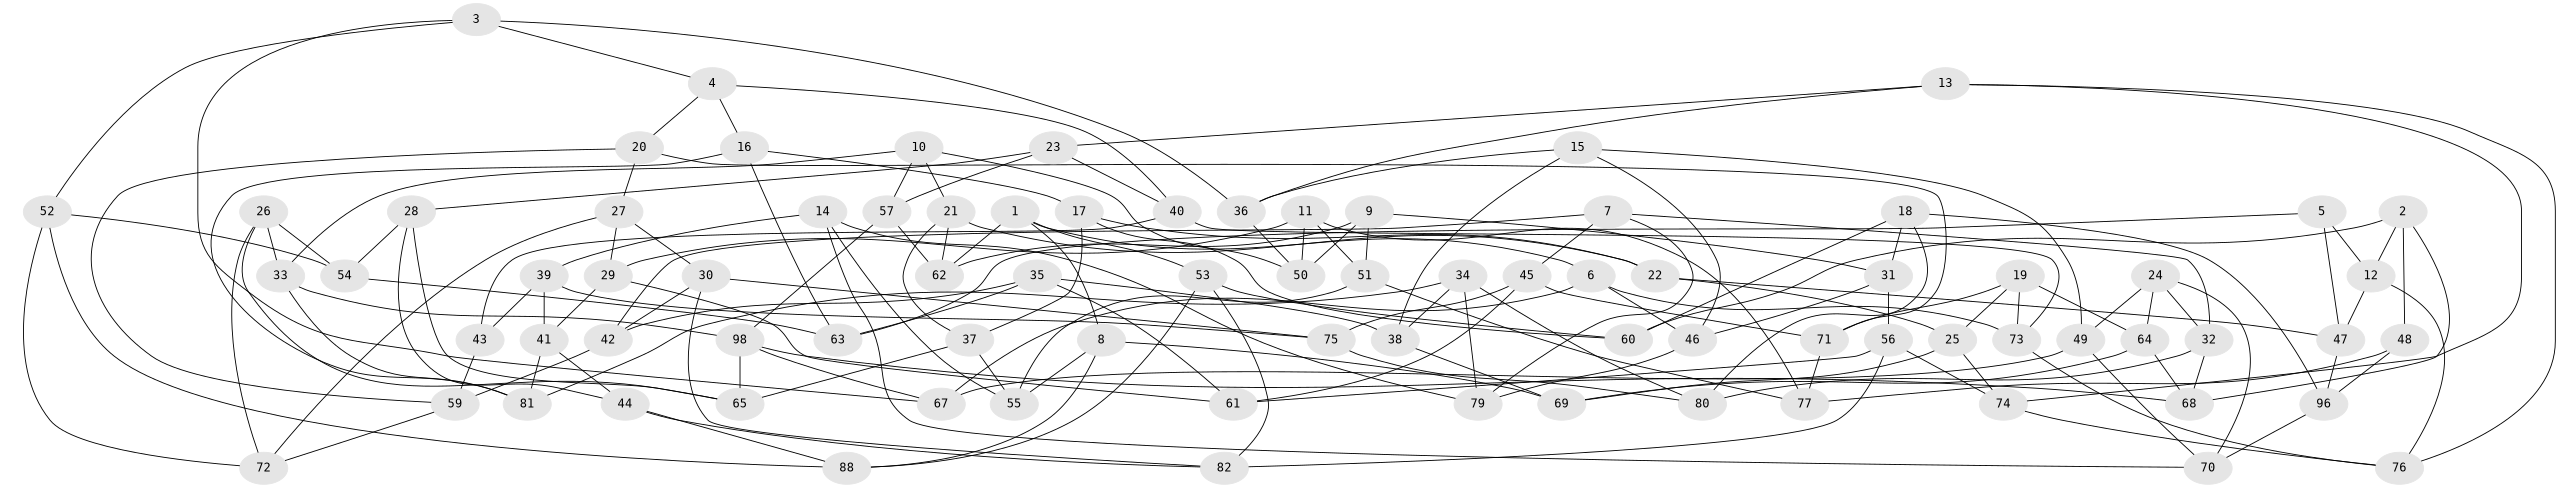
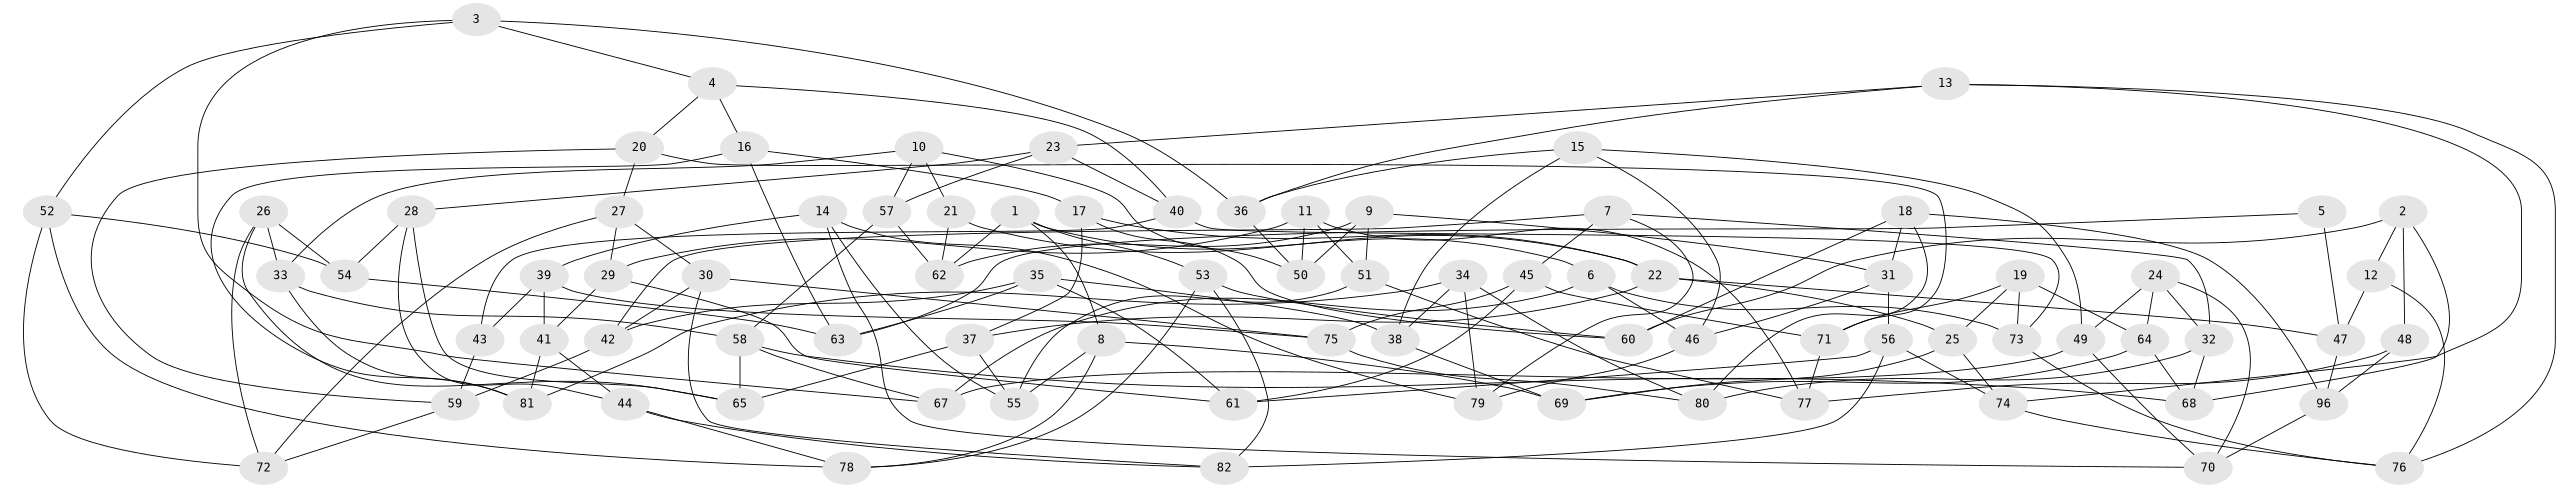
edge "5" -- "12": removed
edge "21" -- "37": now "22" -- "37"
node "98": label "98" -> "58"
node "88": label "88" -> "78"
